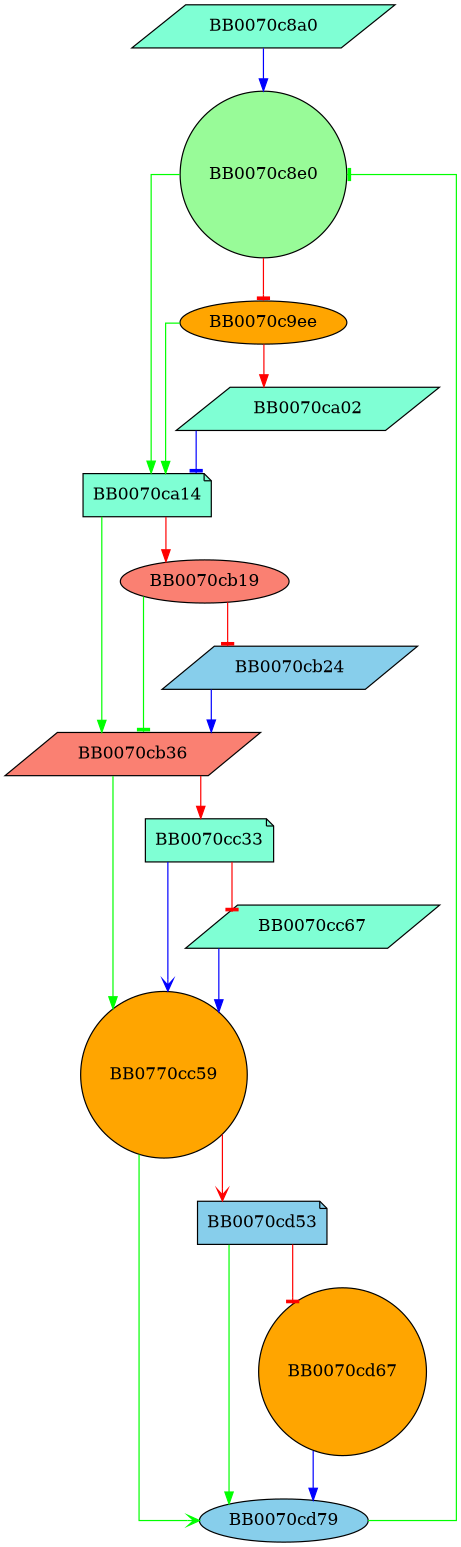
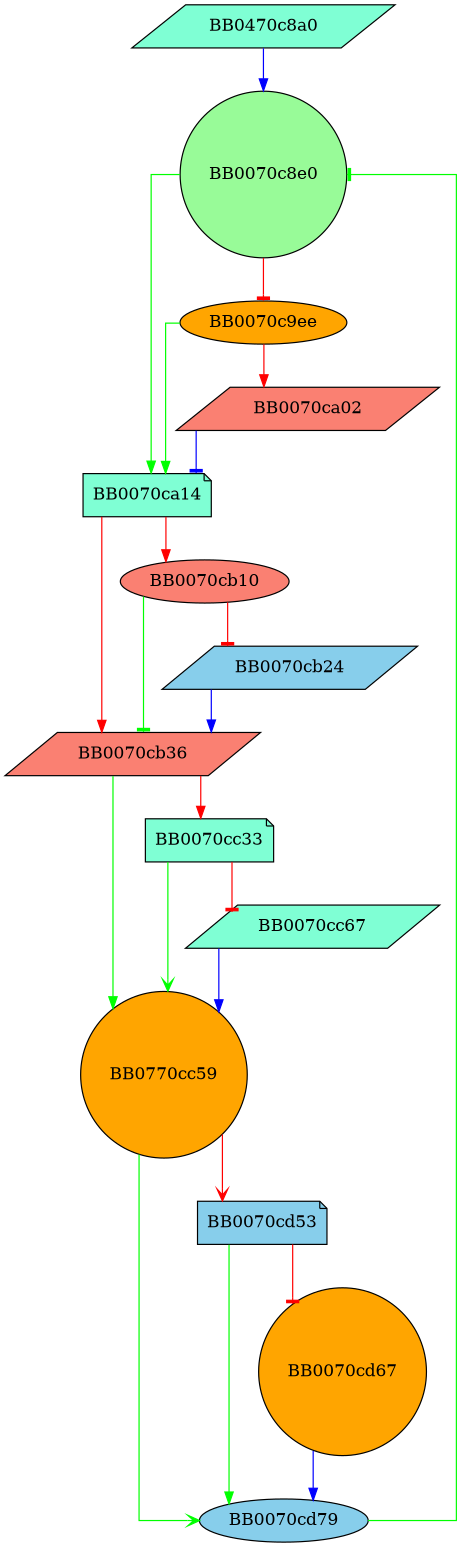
node "BB0070c8a0": label "BB0070c8a0" -> "BB0470c8a0"
node "BB0070ca02": fillcolor aquamarine -> salmon
node "BB0070cb19": label "BB0070cb19" -> "BB0070cb10"
edge "BB0070ca14" -> "BB0070cb36": color green -> red
edge "BB0070cc33" -> "BB0770cc59": color blue -> green
